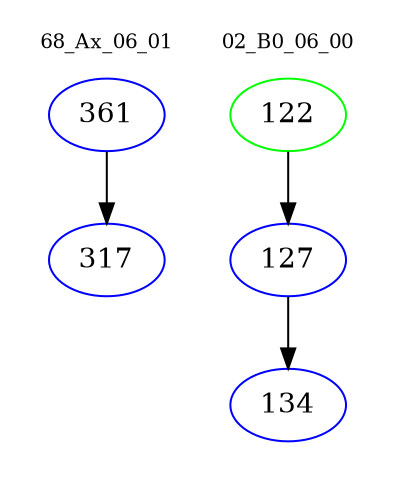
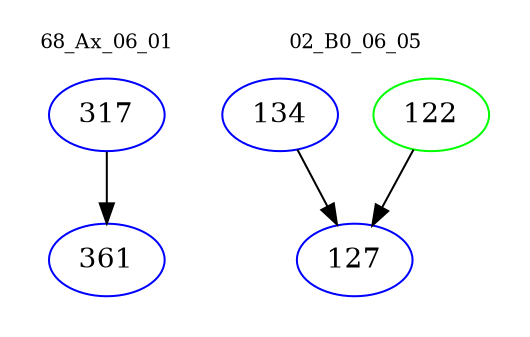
cluster "02_B0_06_00": label "02_B0_06_00" -> "02_B0_06_05"
edge "361" -> "317": reversed
edge "127" -> "134": reversed
